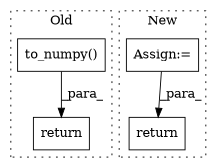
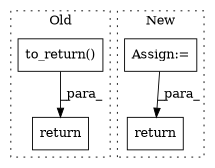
node "to_numpy()": label "to_numpy()" -> "to_return()"
